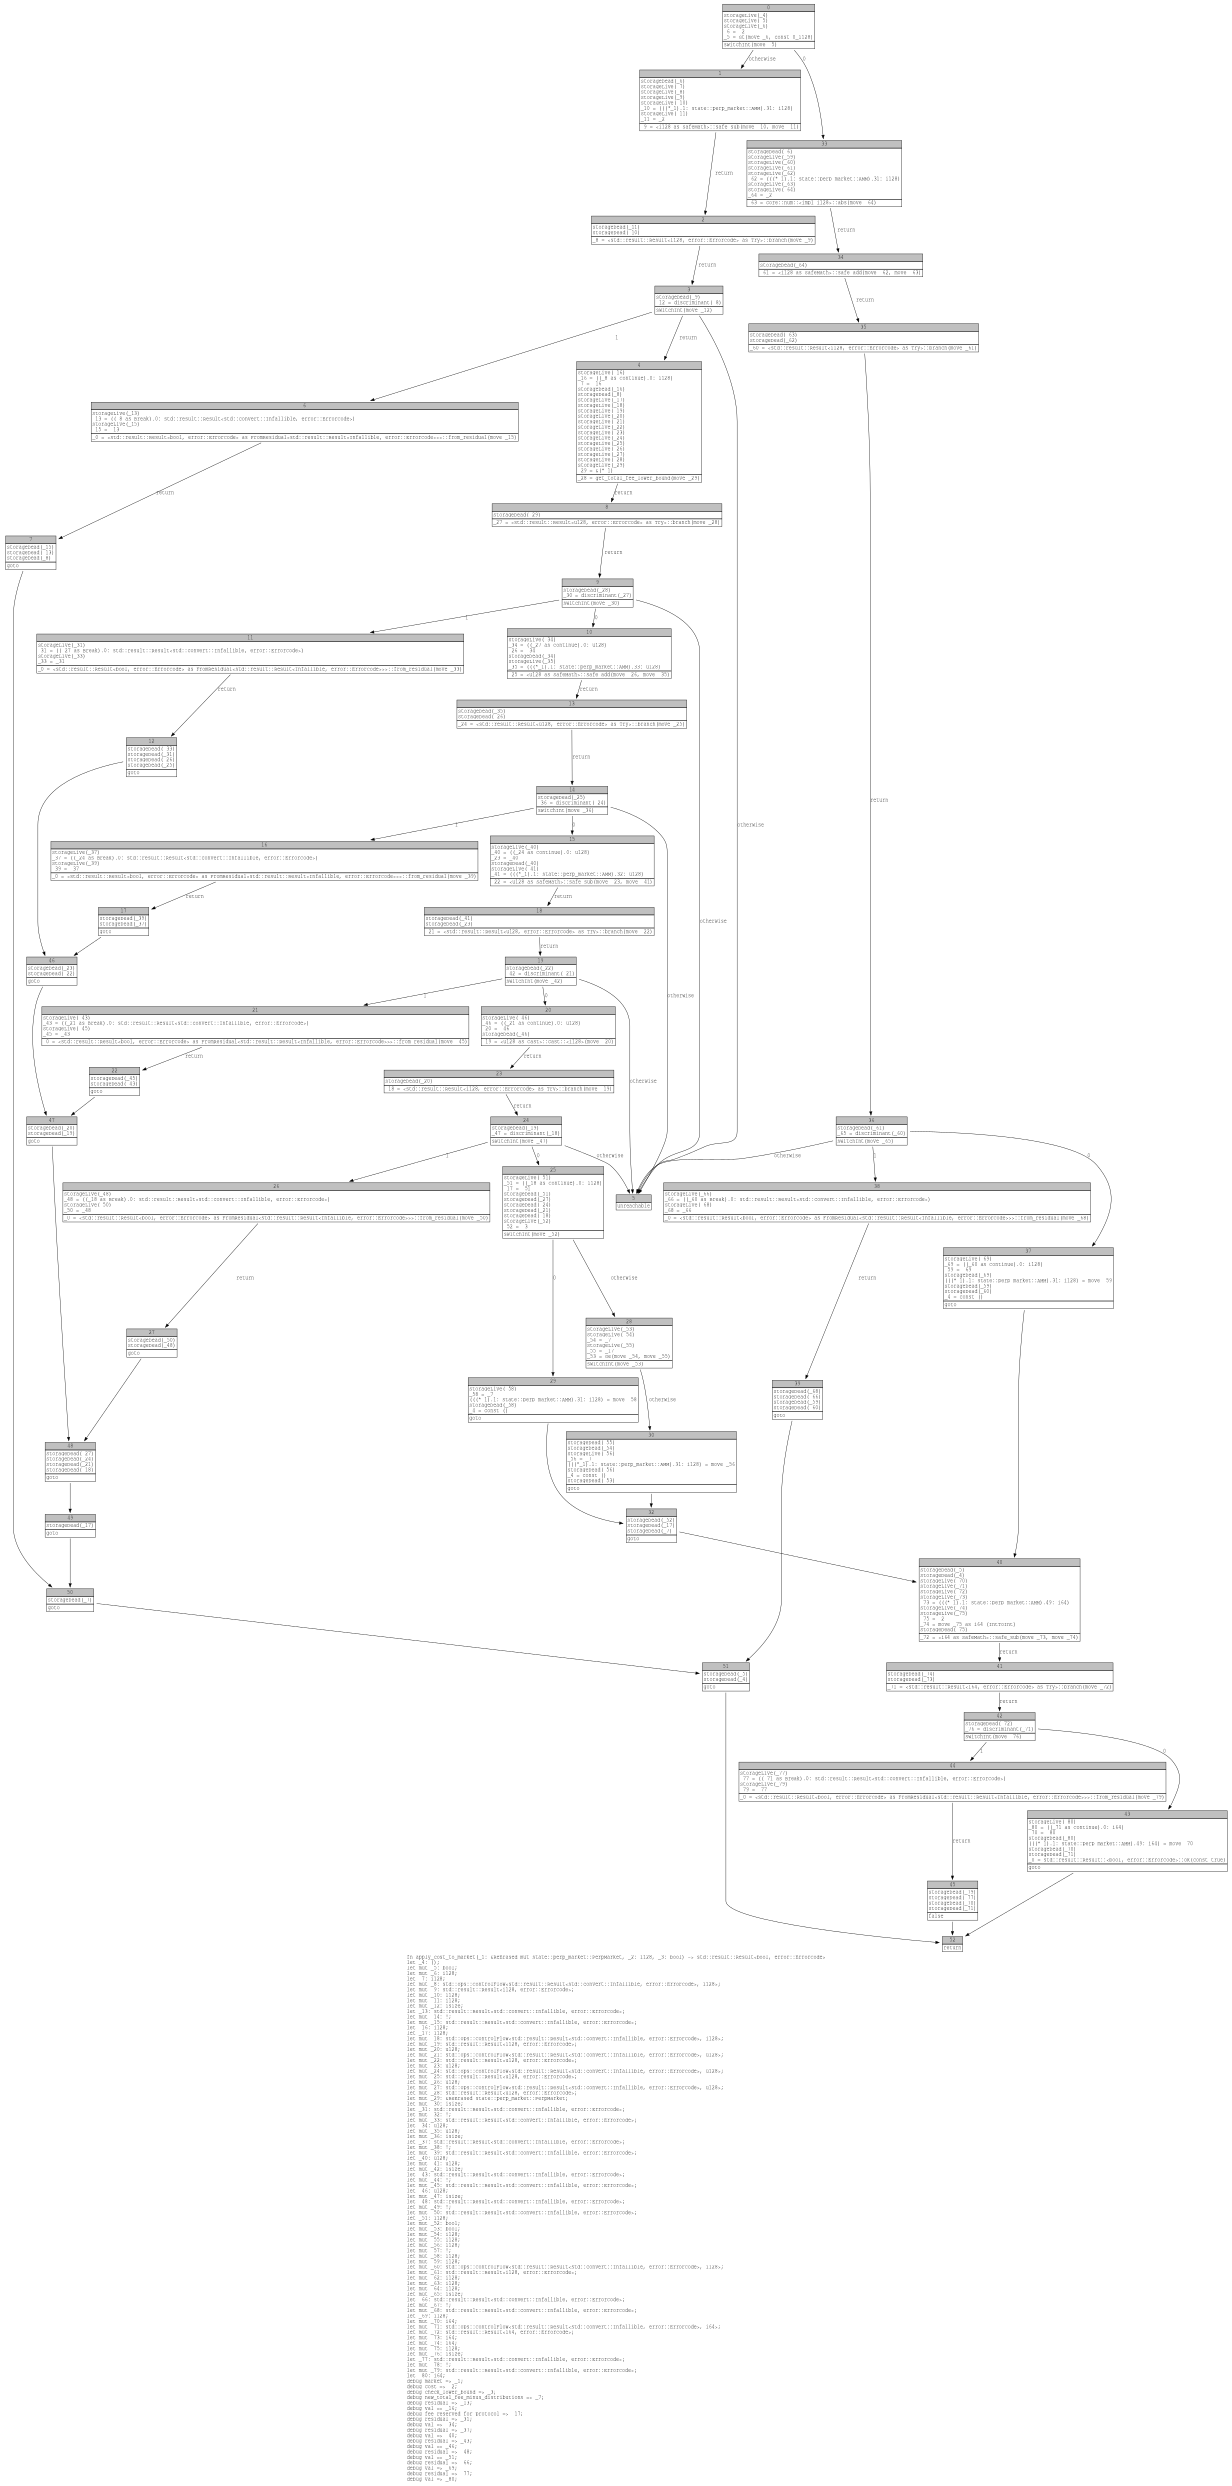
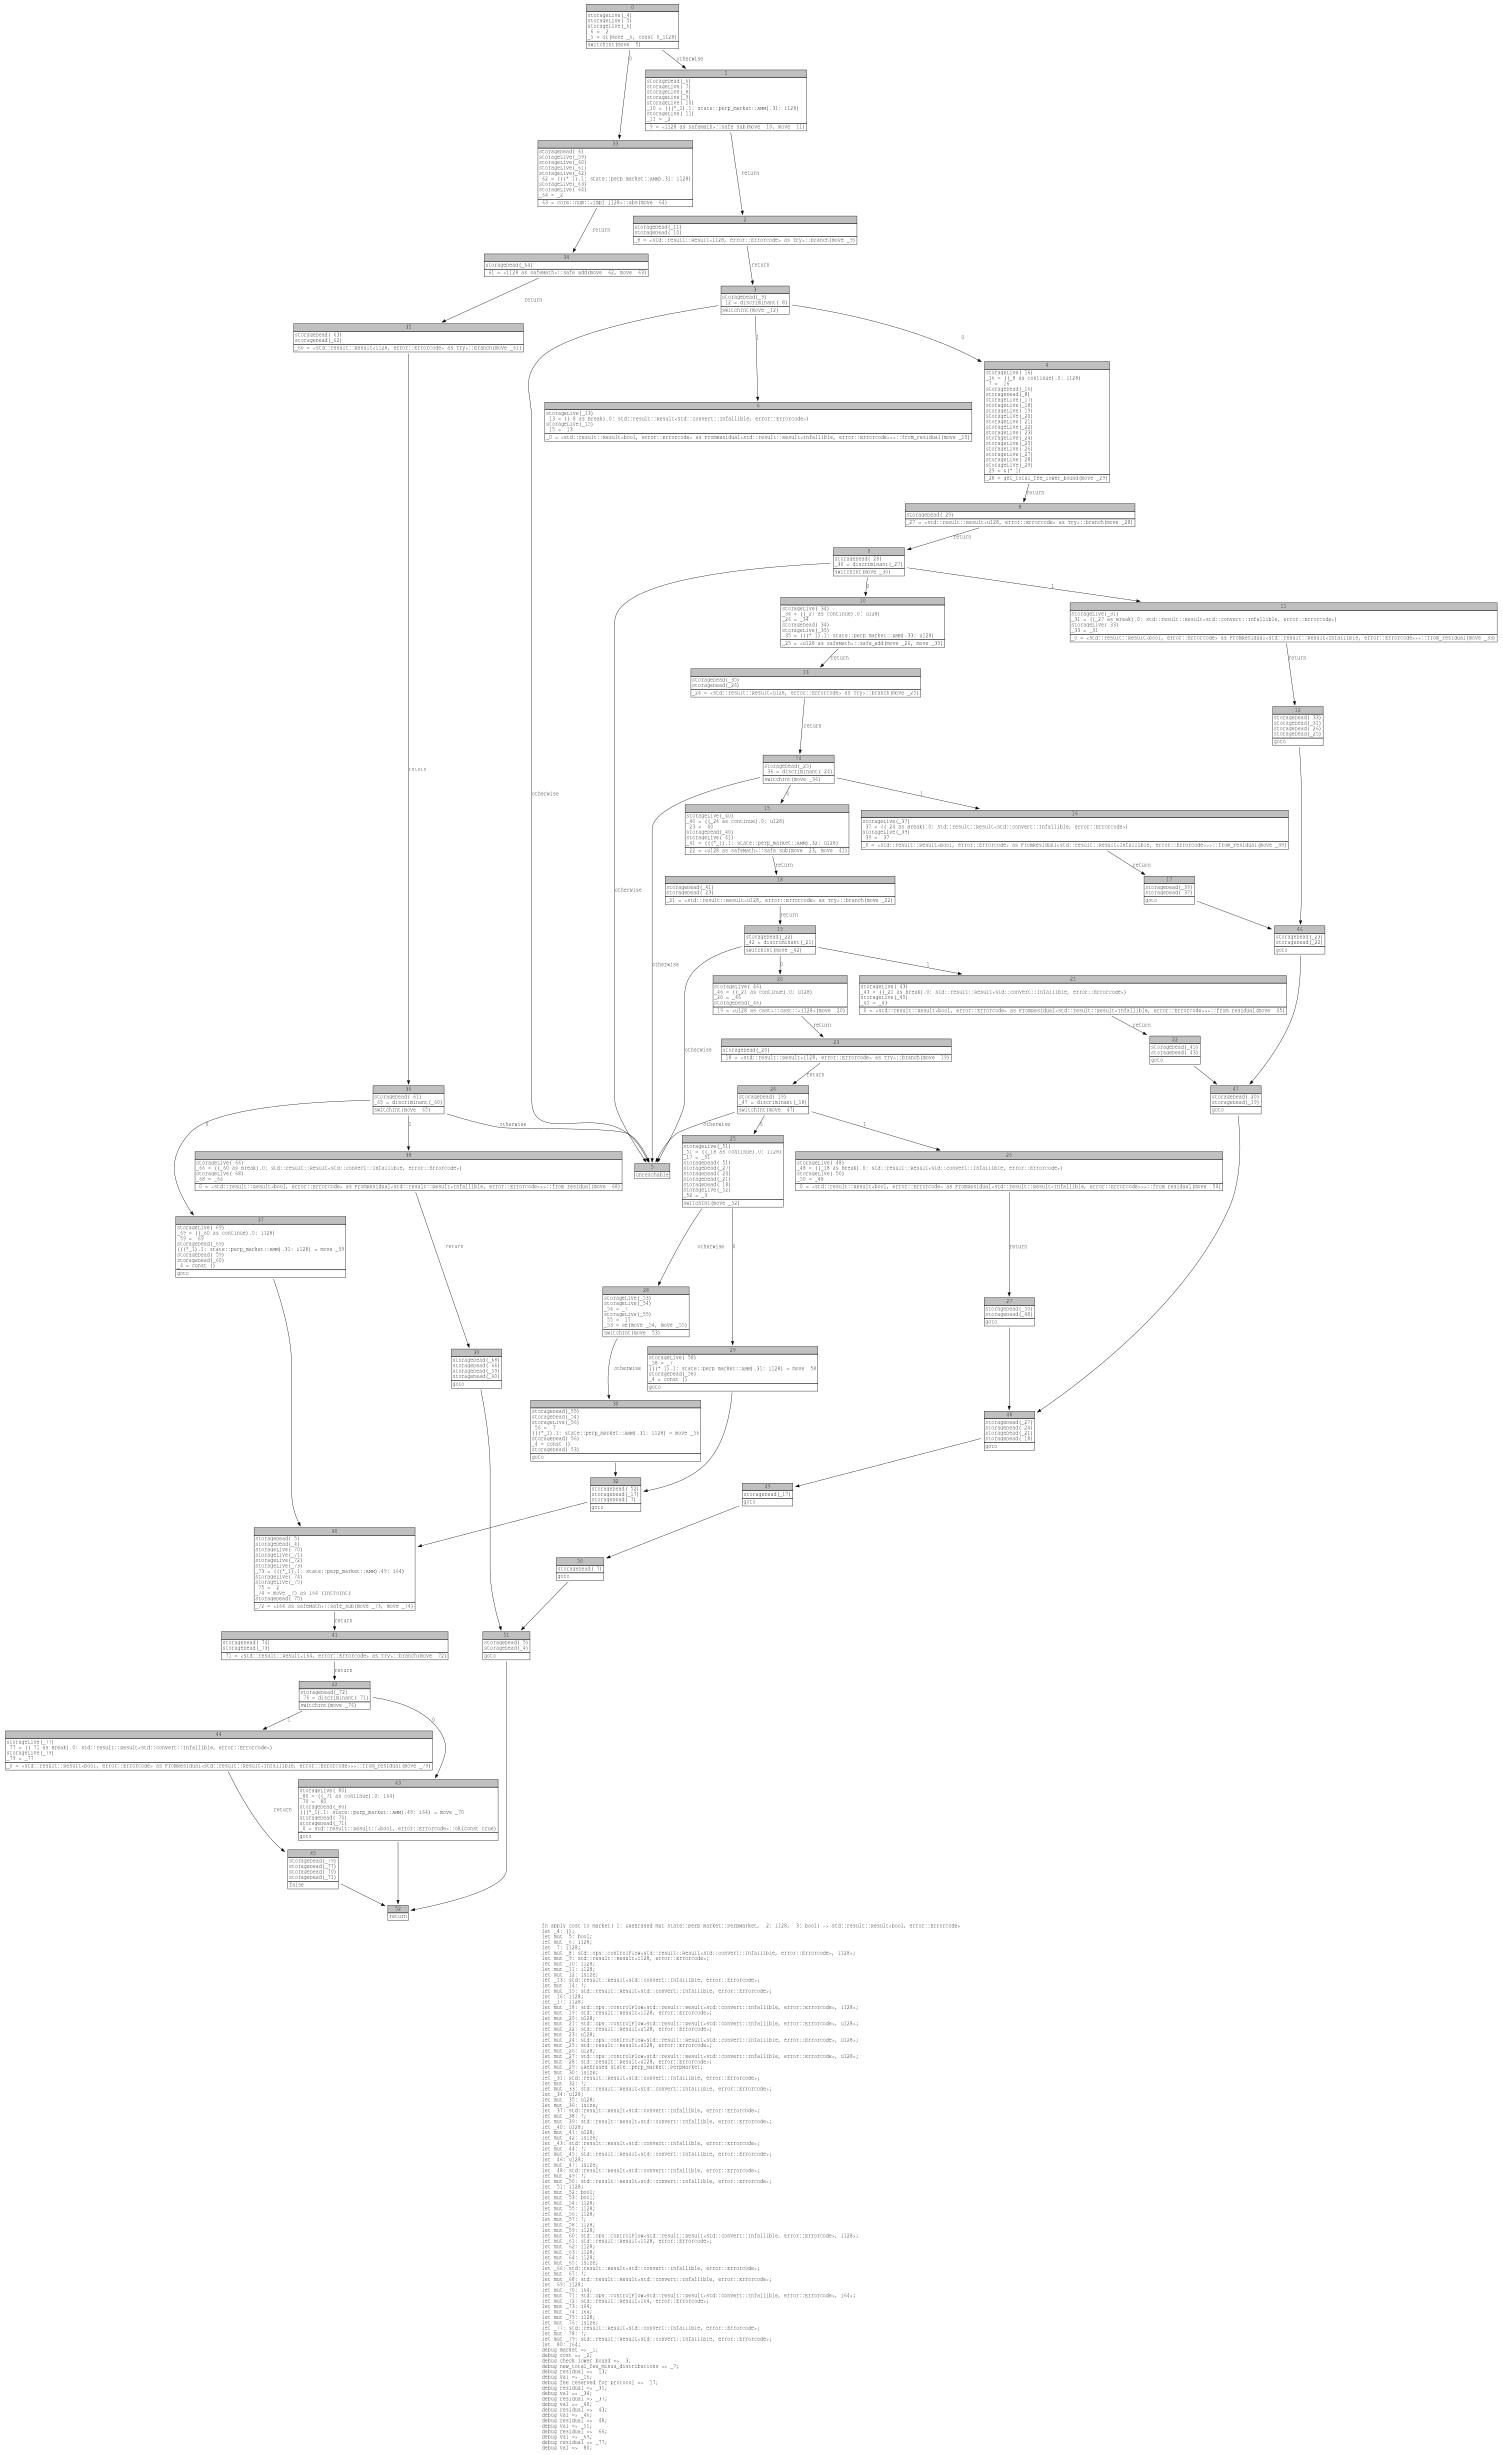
edge "3" -> "4": label "return" -> "0"
node "7": removed
